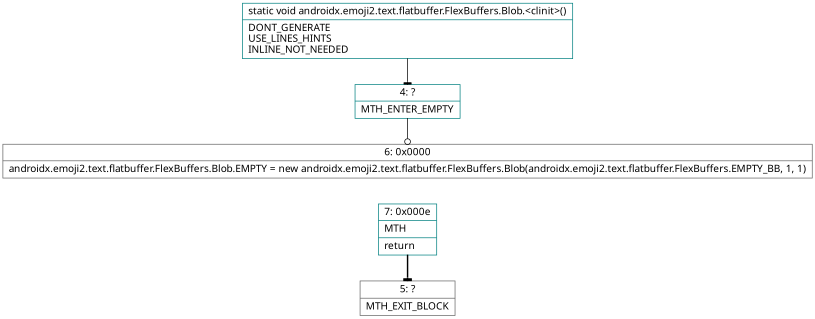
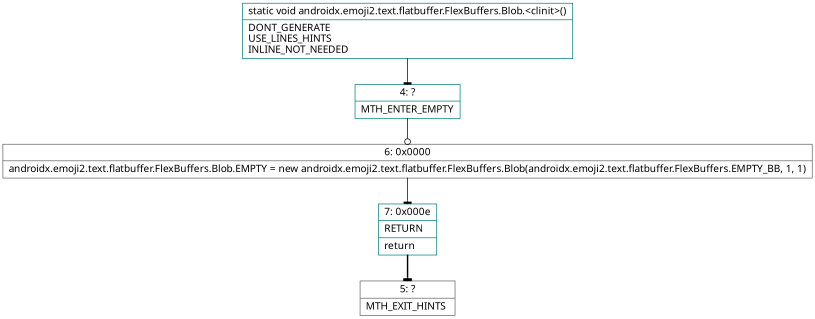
edge "6: 0x0000" -> "7: 0x000e": added
node "7: 0x000e": text "MTH" -> "RETURN"
node "5: ?": text "MTH_EXIT_BLOCK" -> "MTH_EXIT_HINTS"
